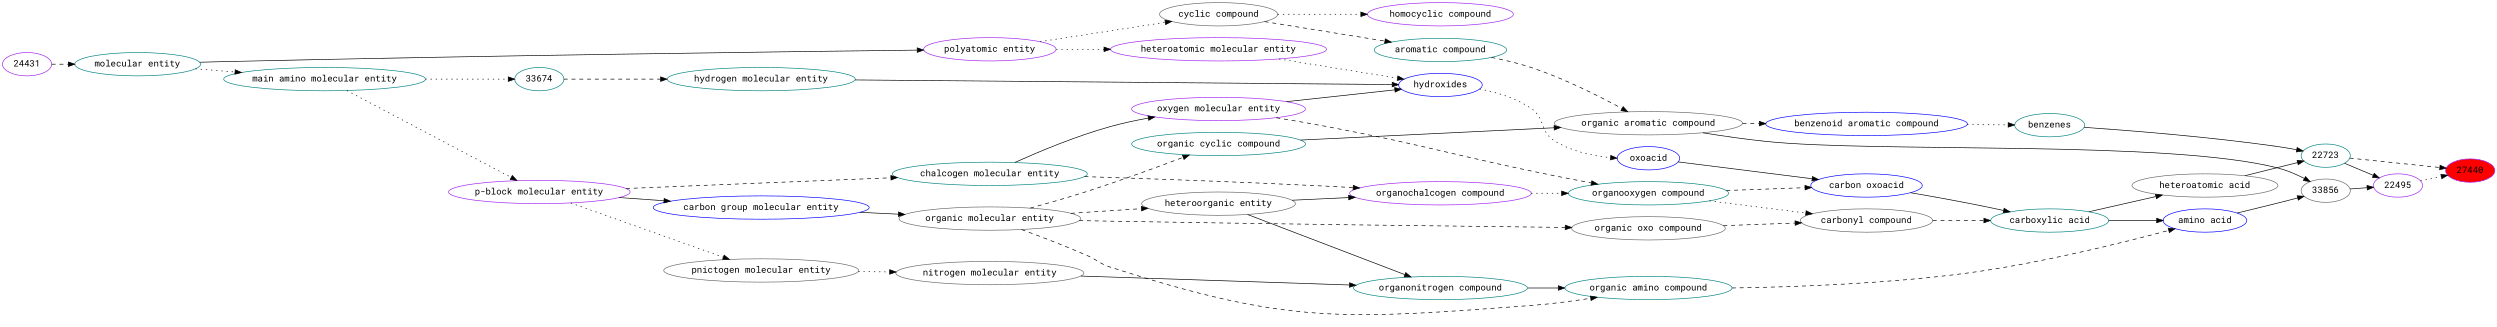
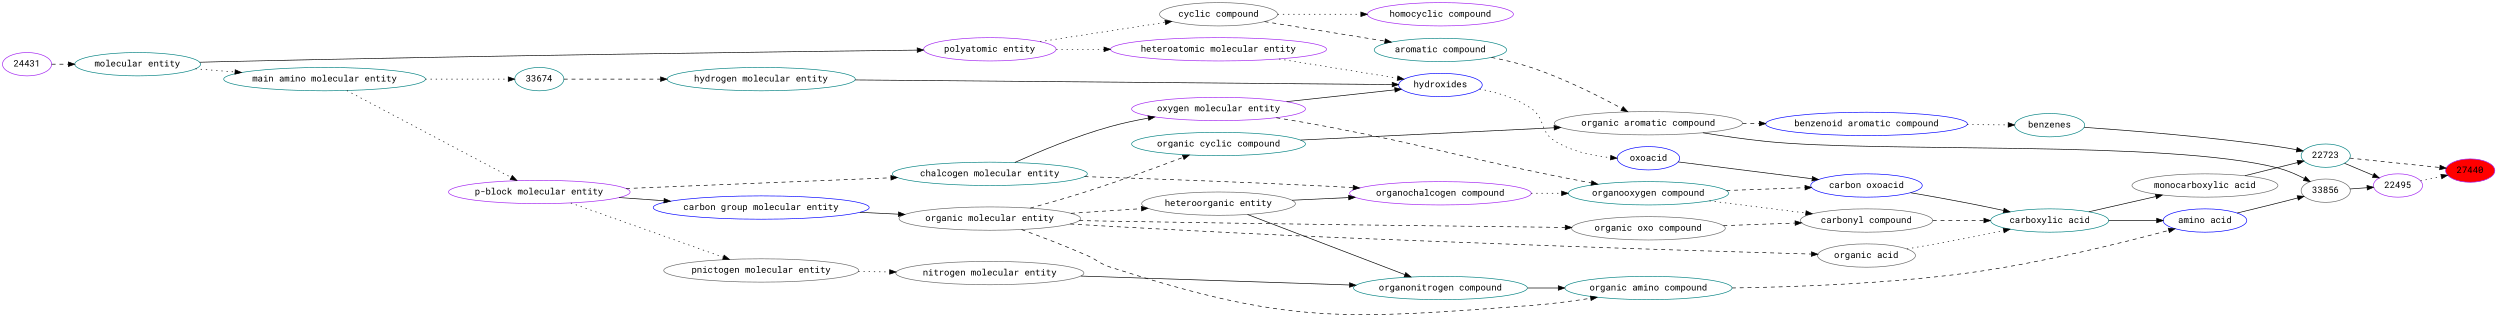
node "heteroatomic acid": label "heteroatomic acid" -> "monocarboxylic acid"
node "organic acid": added
